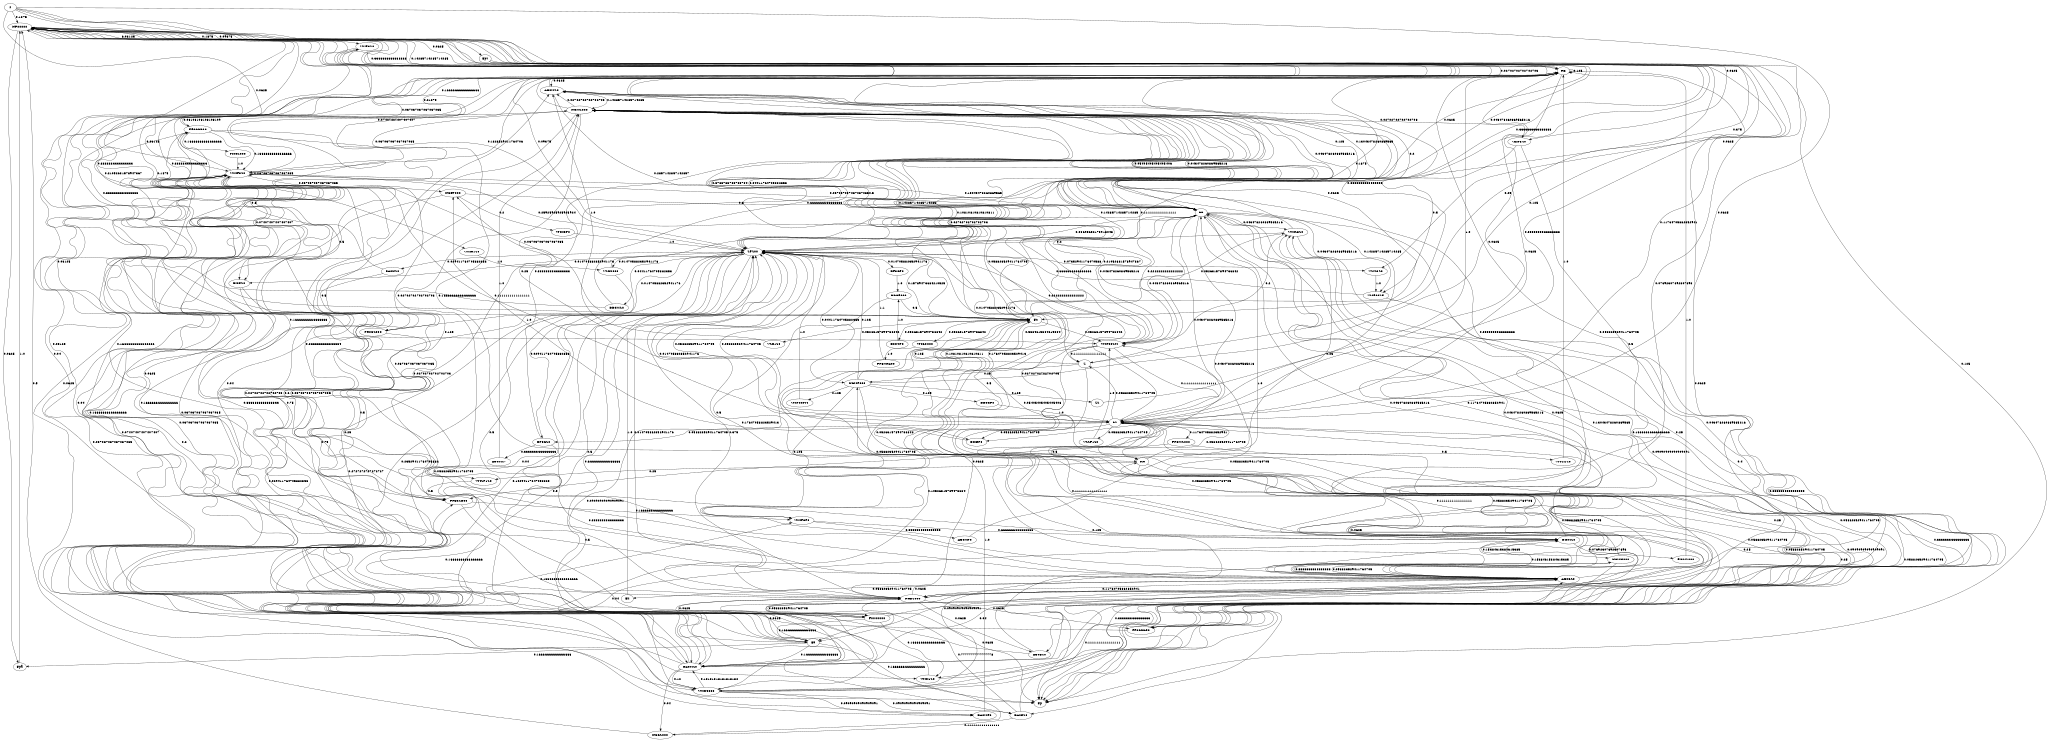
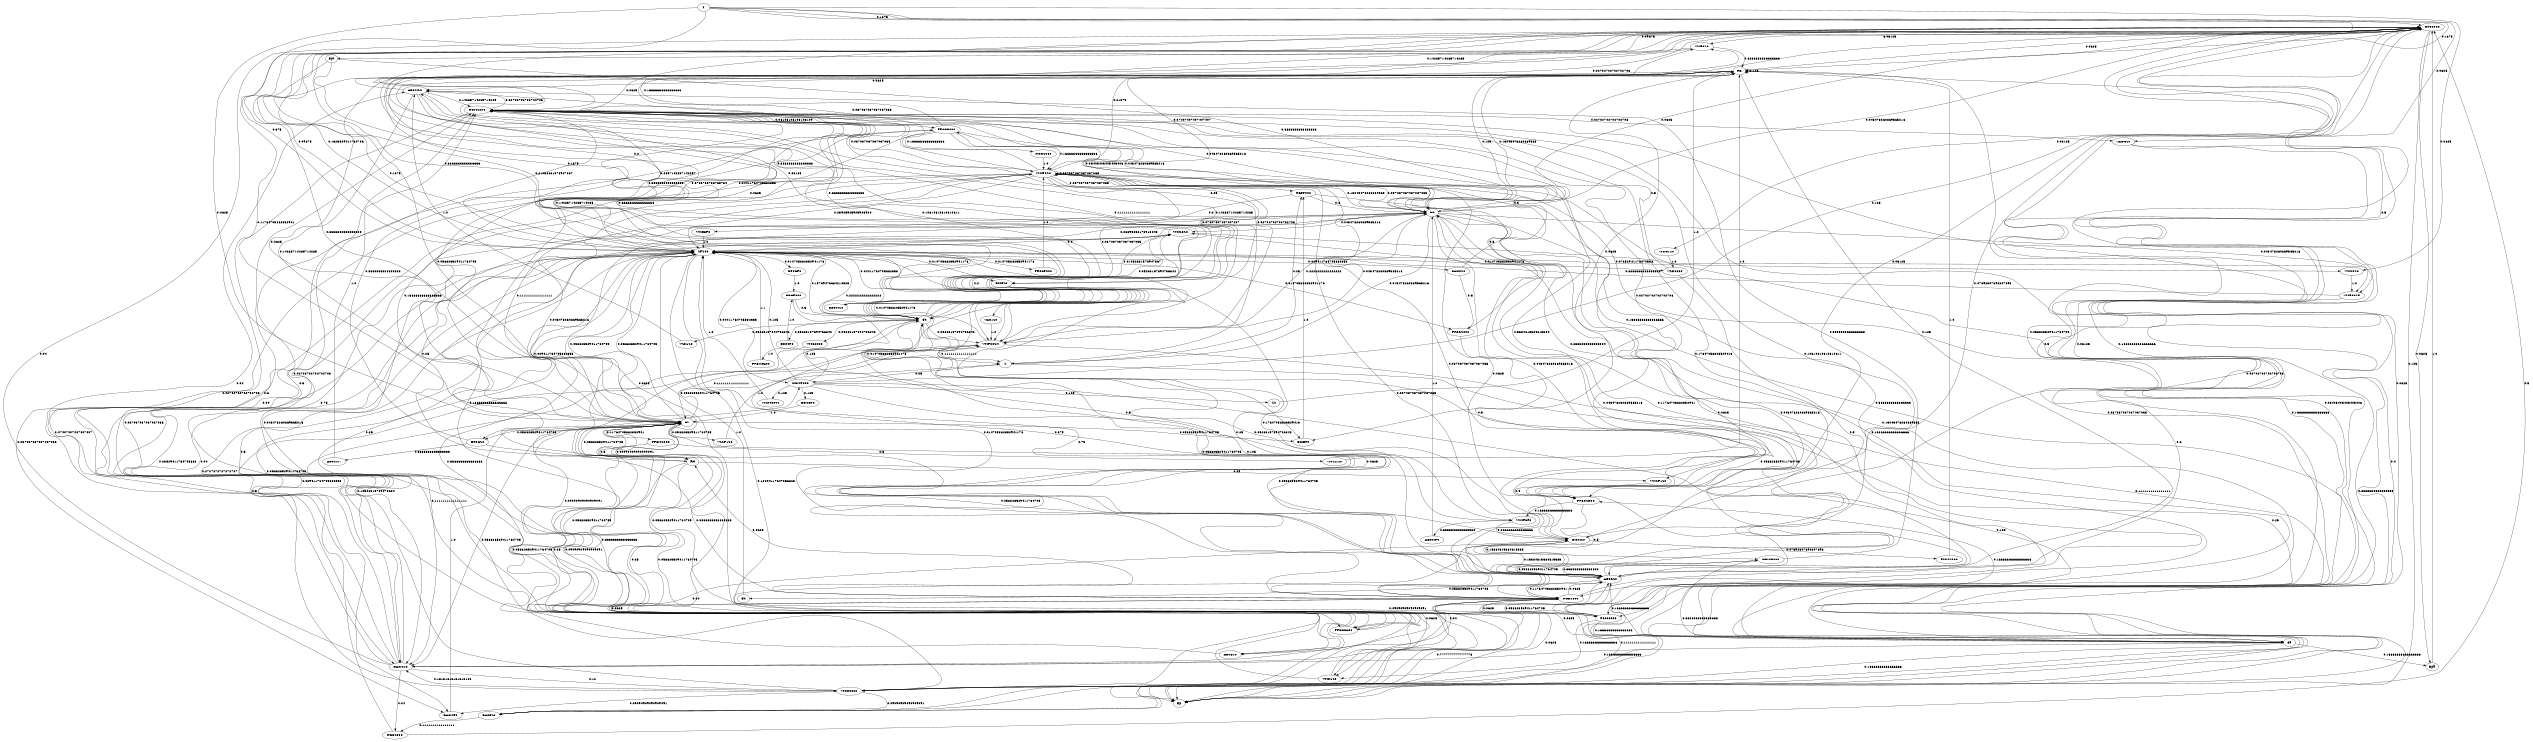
node "PR0CP000": added
node "VAII1S0": added
edge "Fe" -> "VMIP3P0": now "Fe" -> "AQ0CS0"
